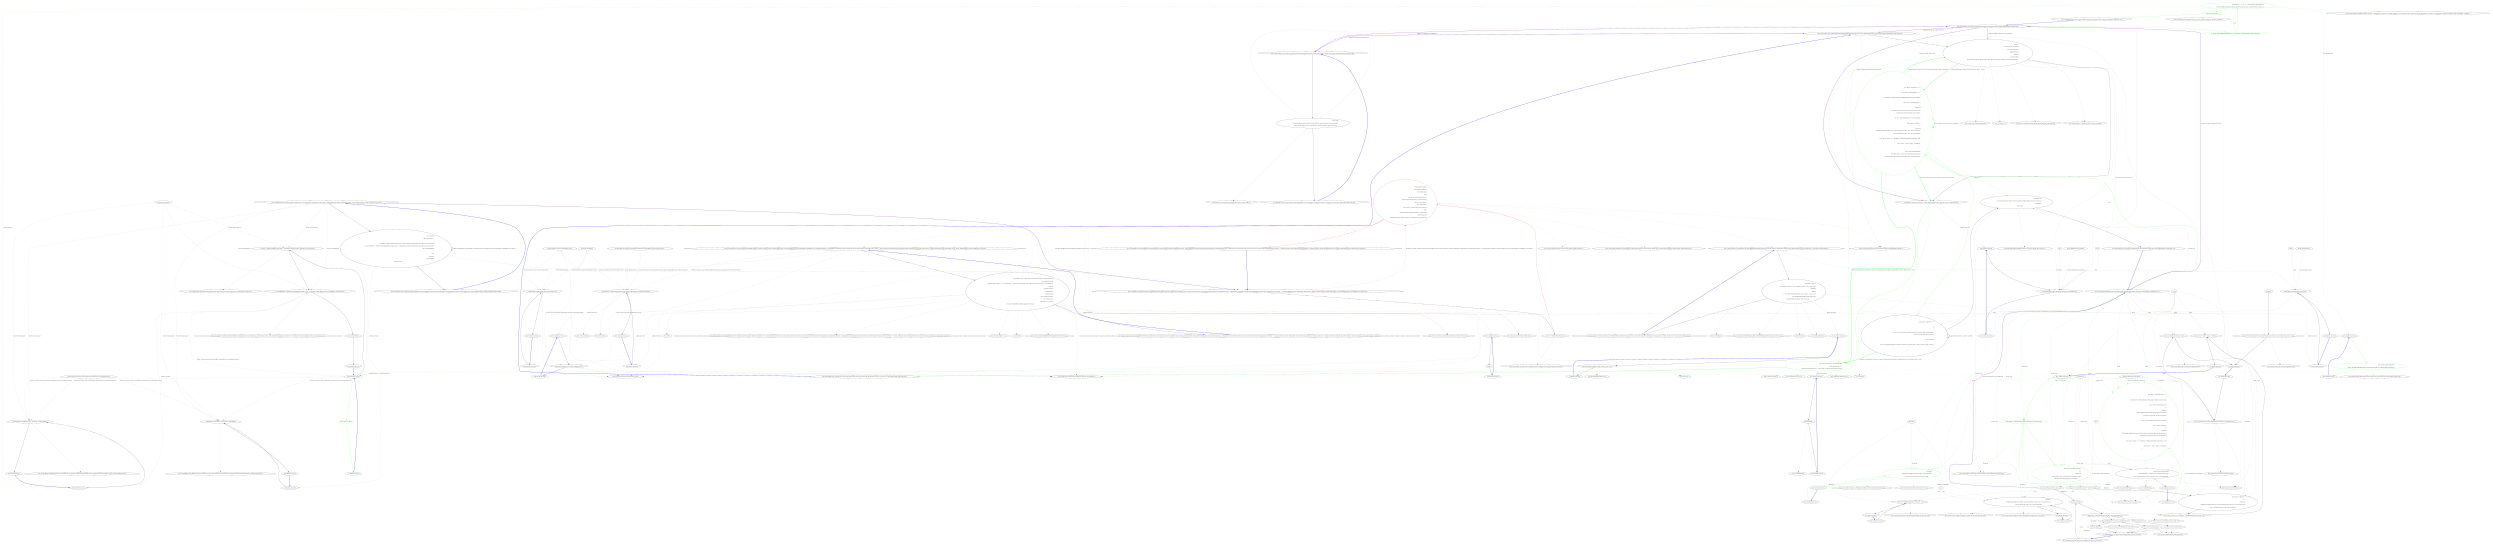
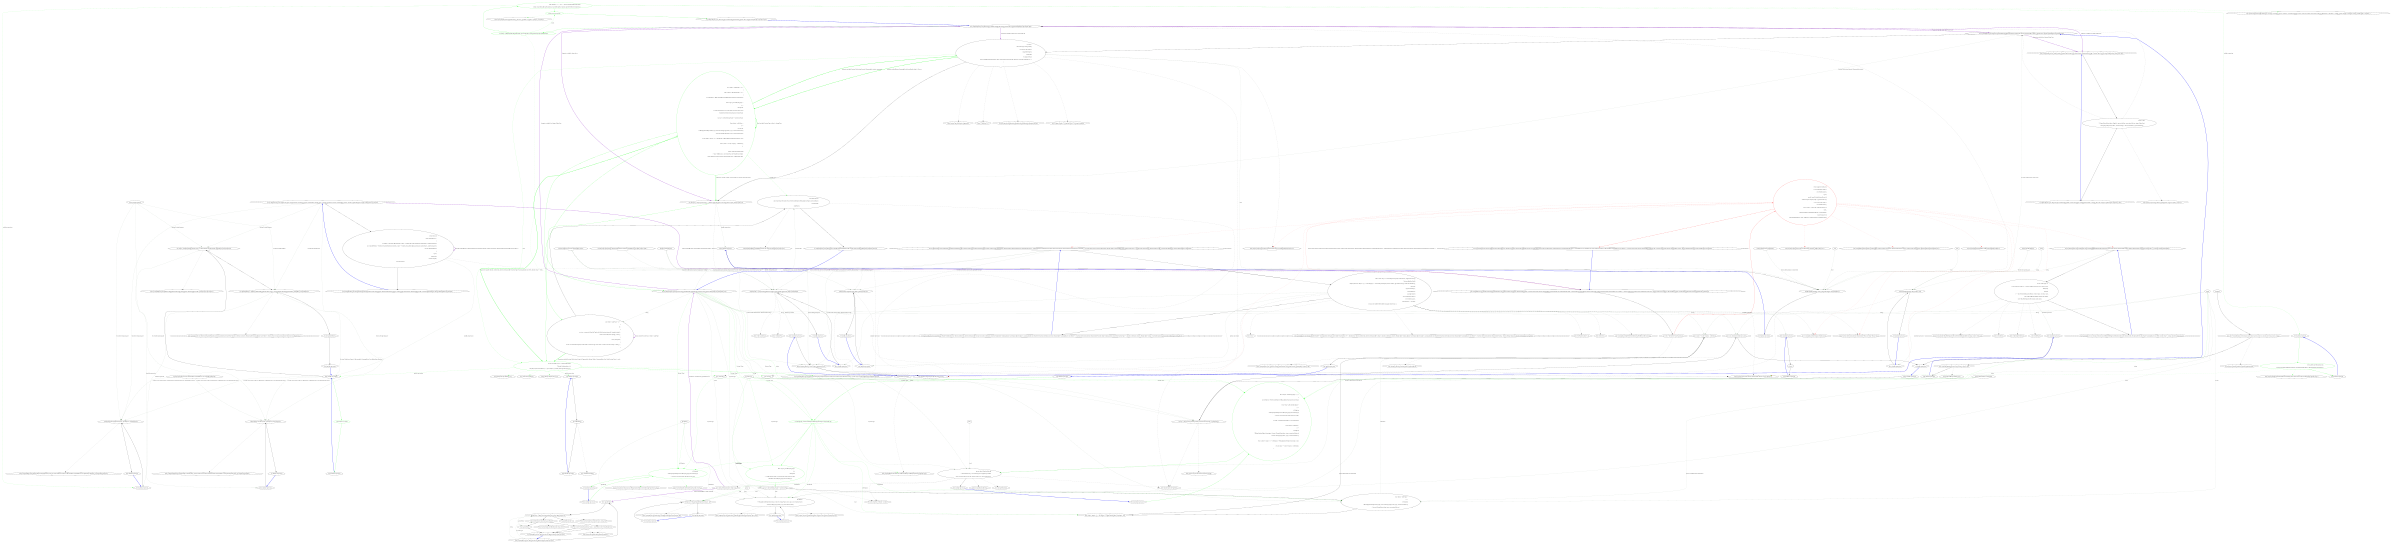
node "Entry CommandLine.NoVerbSelectedError.NoVerbSelectedError()": added
edge "Entry string.ToEnum(System.Type, bool)" -> "object parsedValue": label "changeType" -> "method methodReturn object ToEnum"
